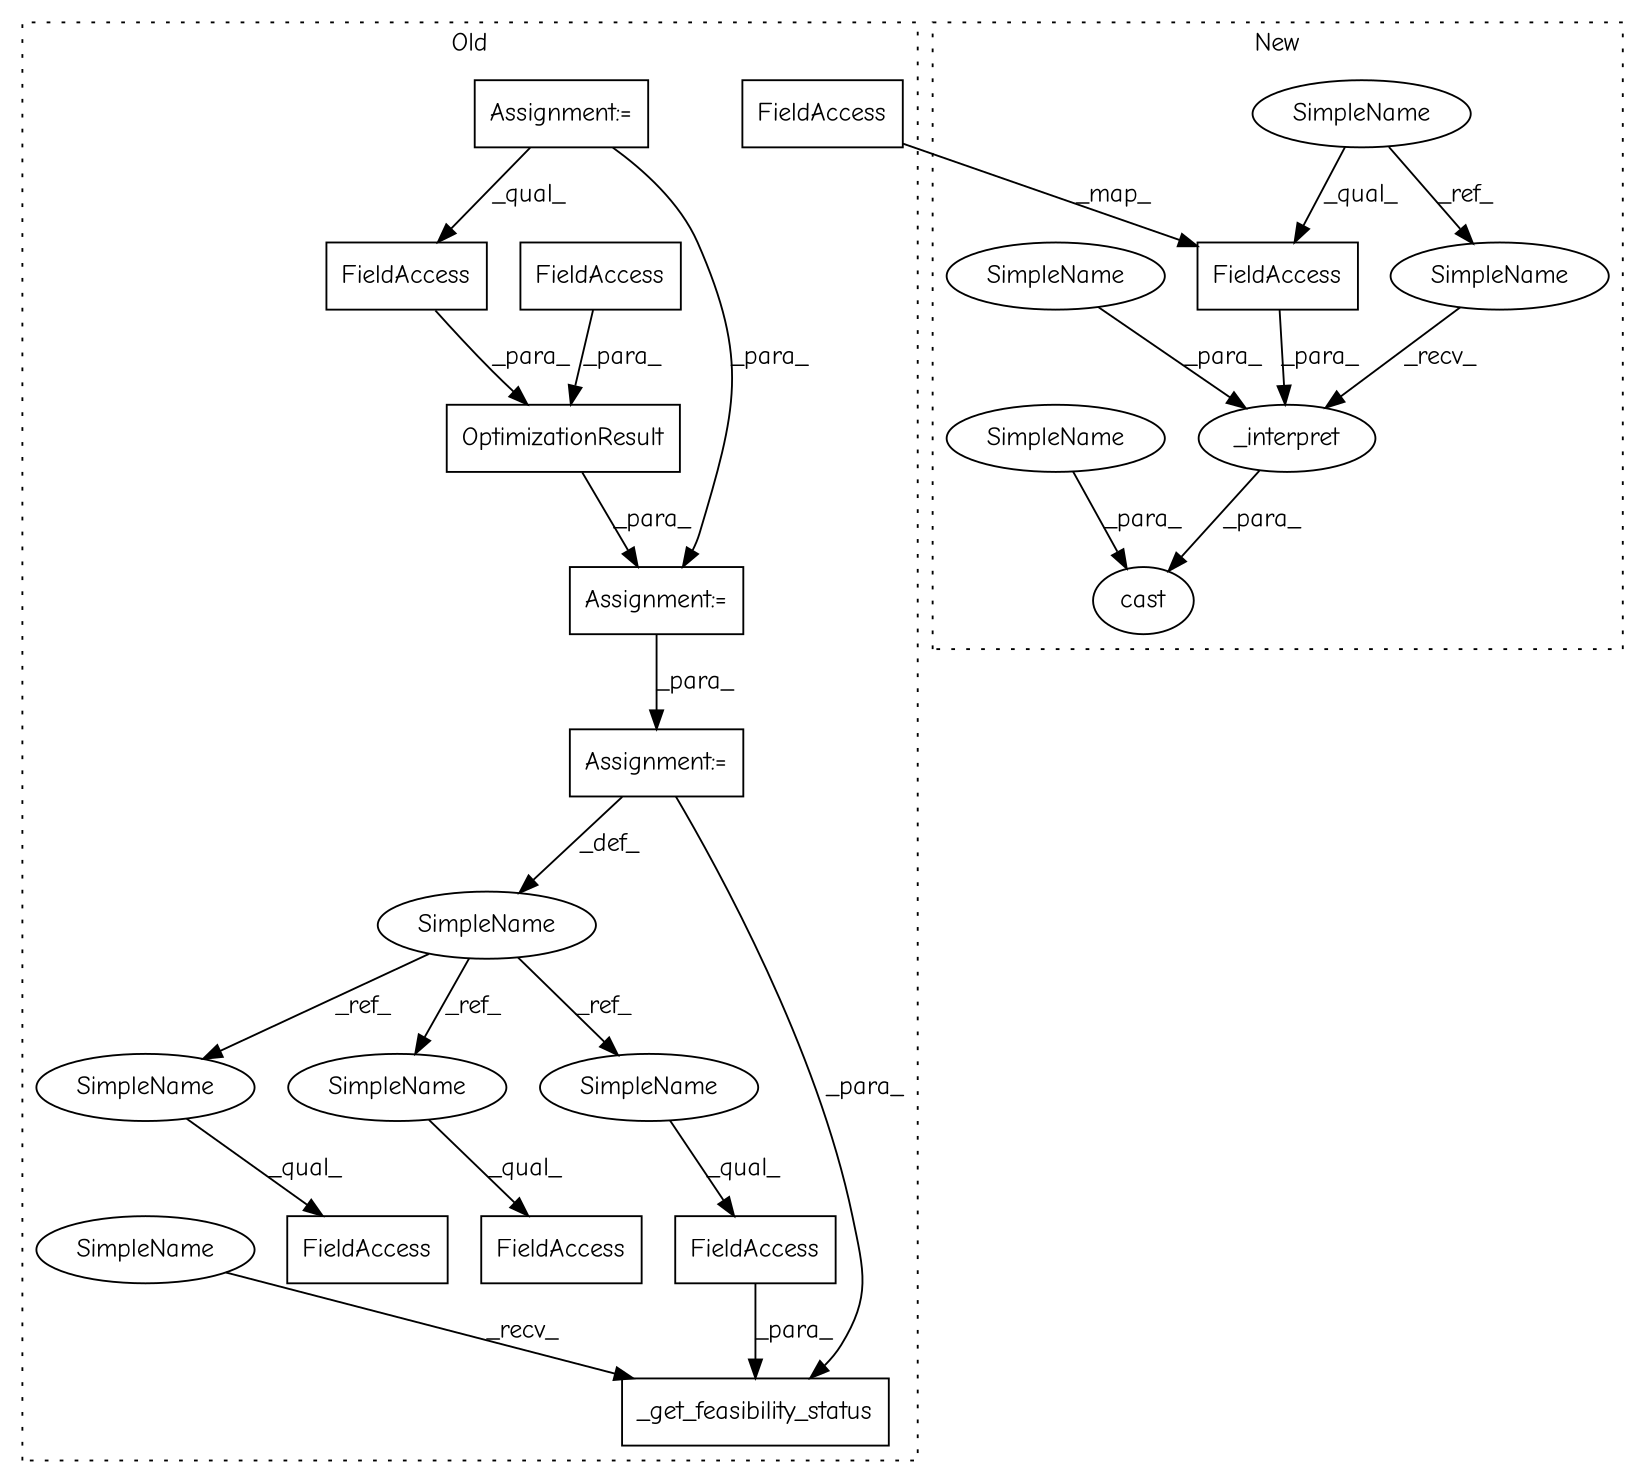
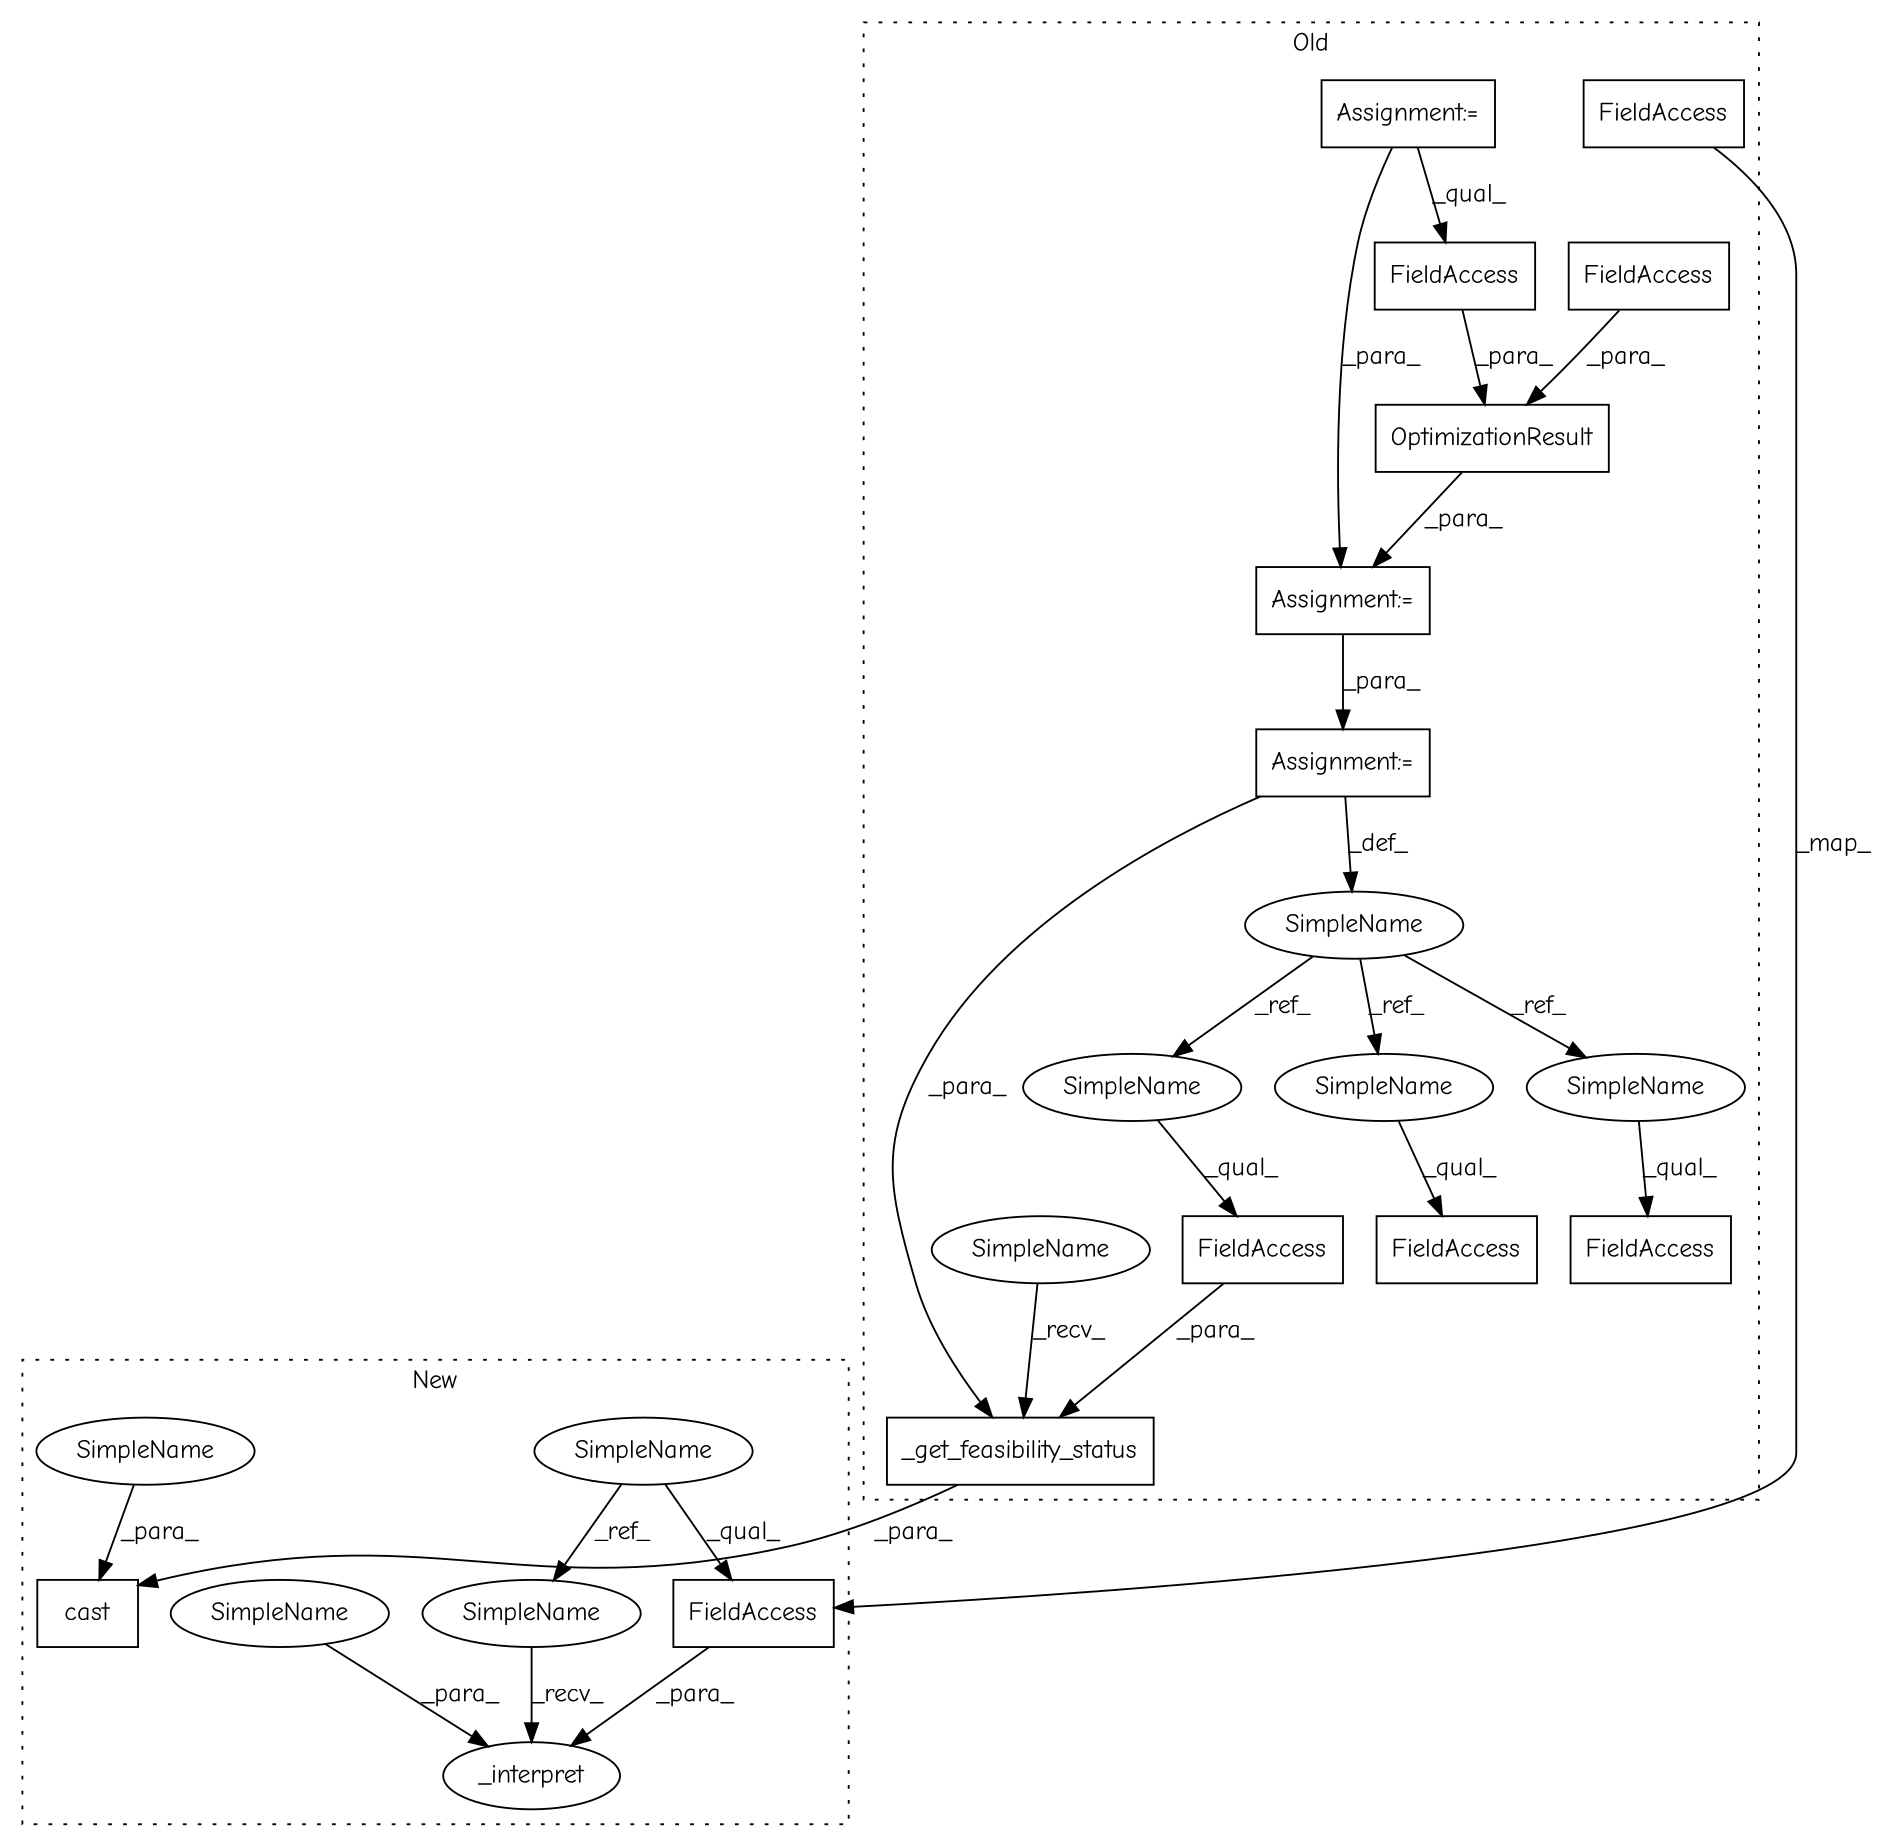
edge "_interpret" -> "cast": now "_get_feasibility_status" -> "cast"
node "cast": shape ellipse -> box
